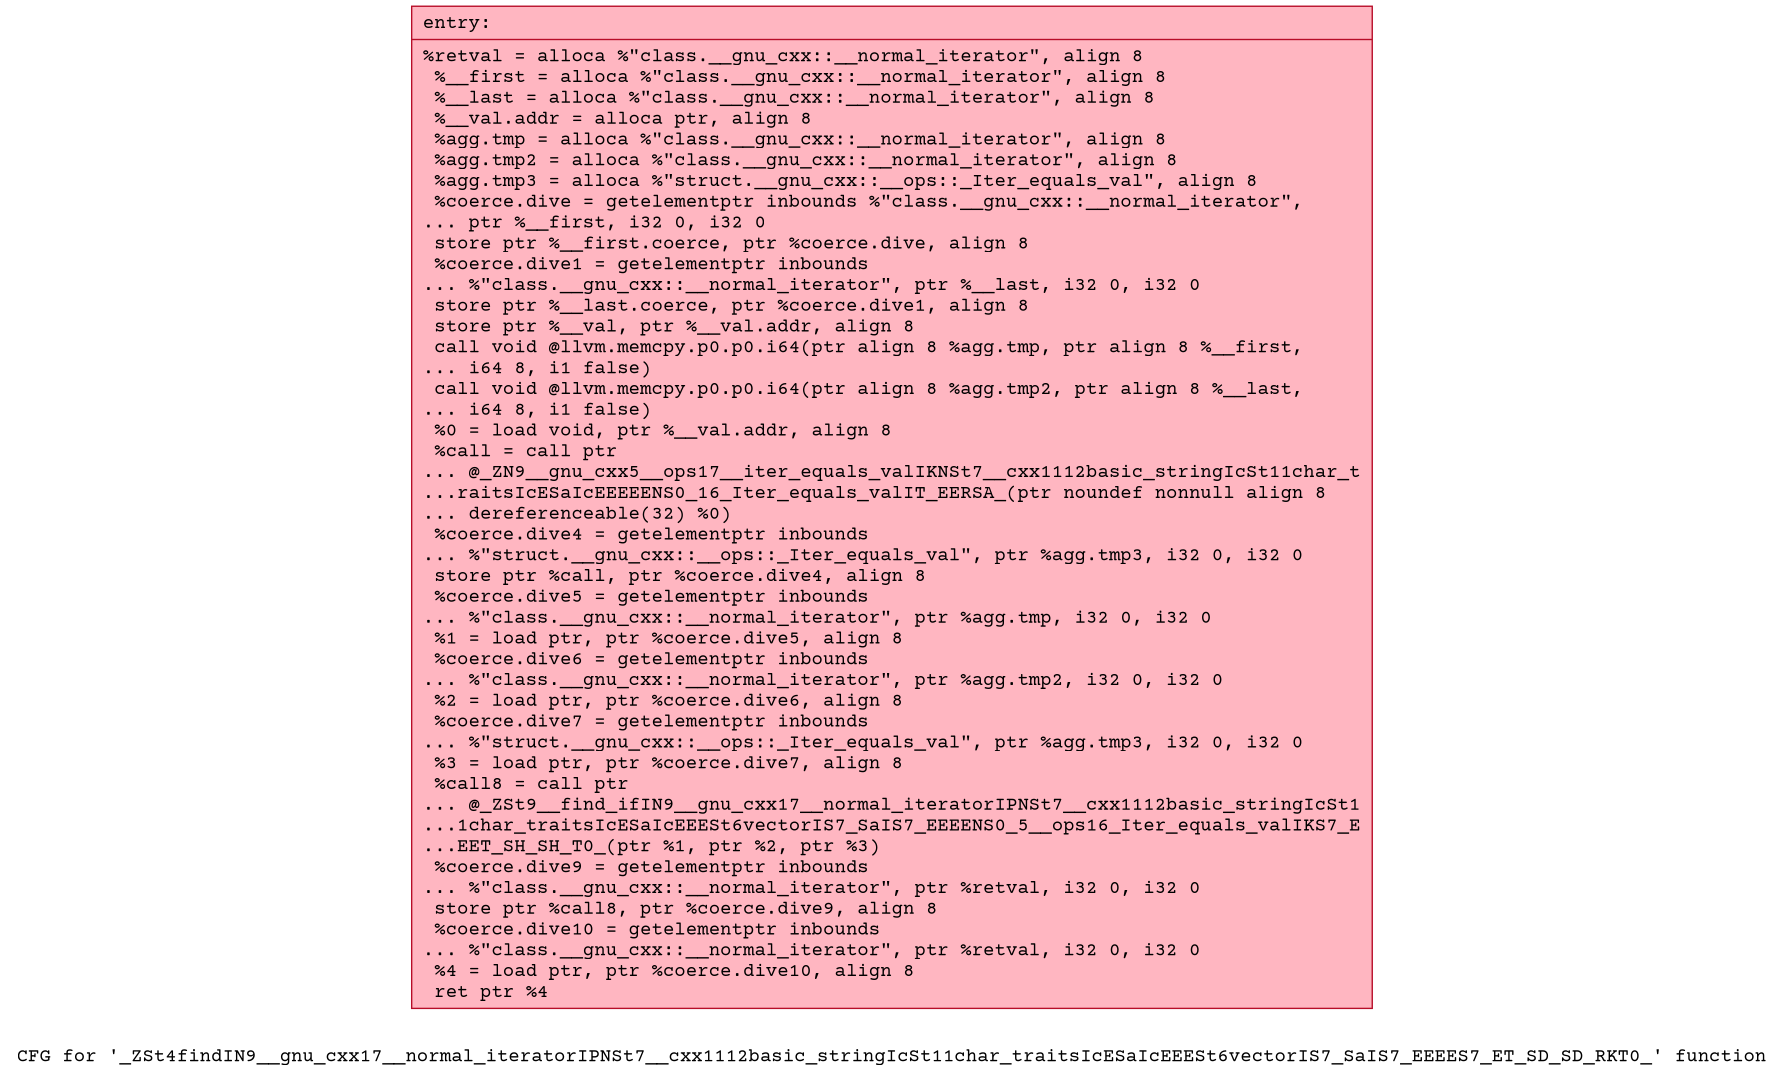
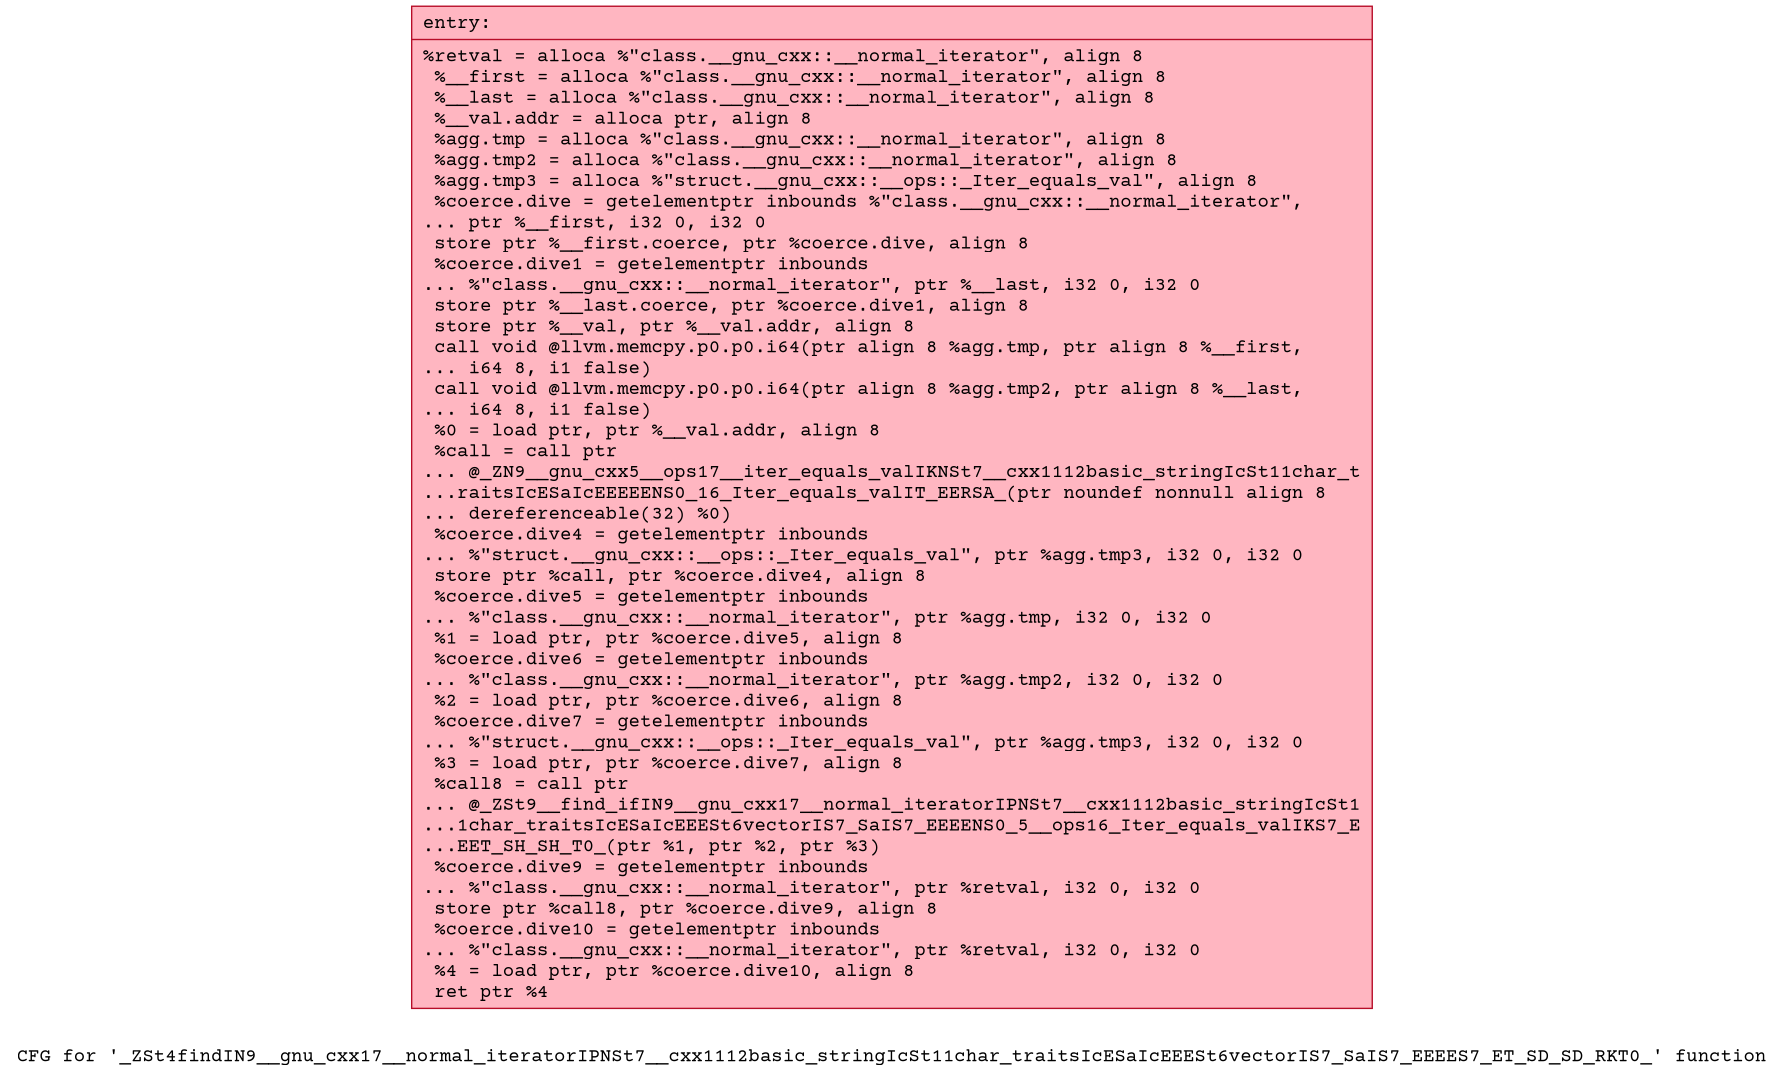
node "entry:": text "%0 = load void, ptr %__val.addr, align 8" -> "%0 = load ptr, ptr %__val.addr, align 8"
